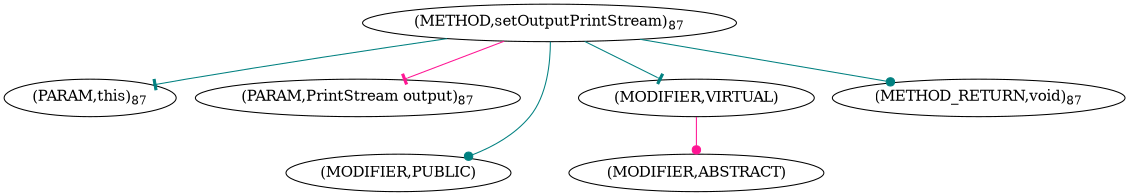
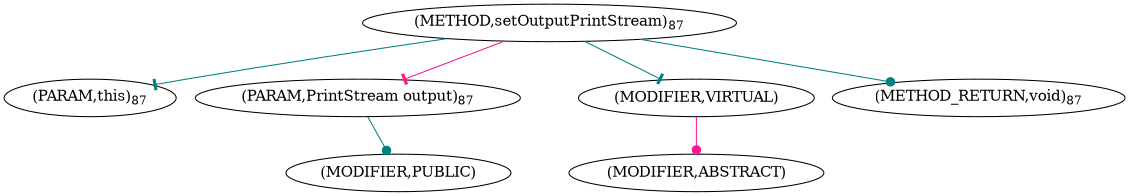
edge "(METHOD,setOutputPrintStream)" -> "(MODIFIER,PUBLIC)": now "(PARAM,PrintStream output)" -> "(MODIFIER,PUBLIC)"
